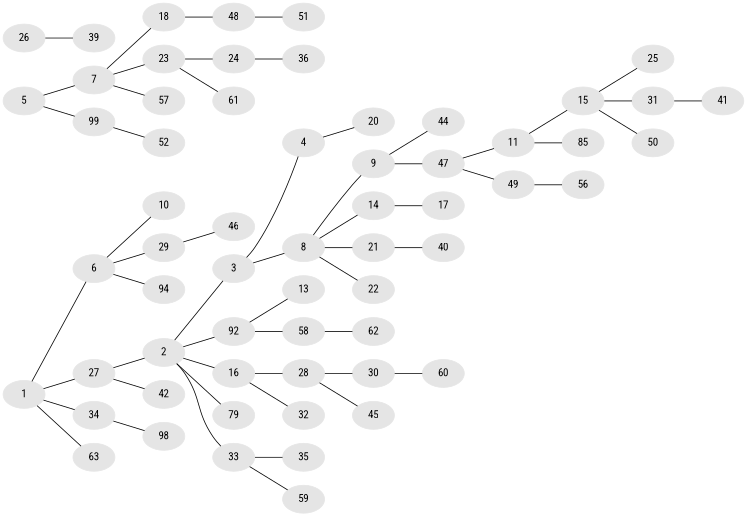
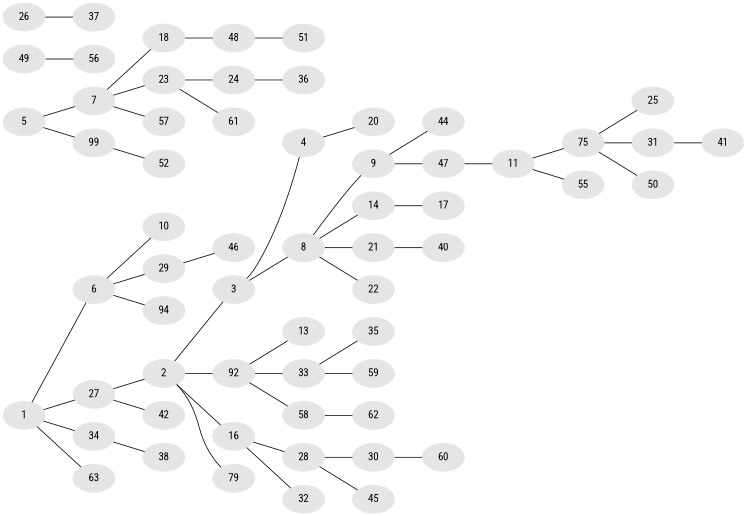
node "39": label "39" -> "37"
node "15": label "15" -> "75"
node "85": label "85" -> "55"
edge "47" -- "49": removed
edge "2" -- "33": now "92" -- "33"
node "98": label "98" -> "38"
